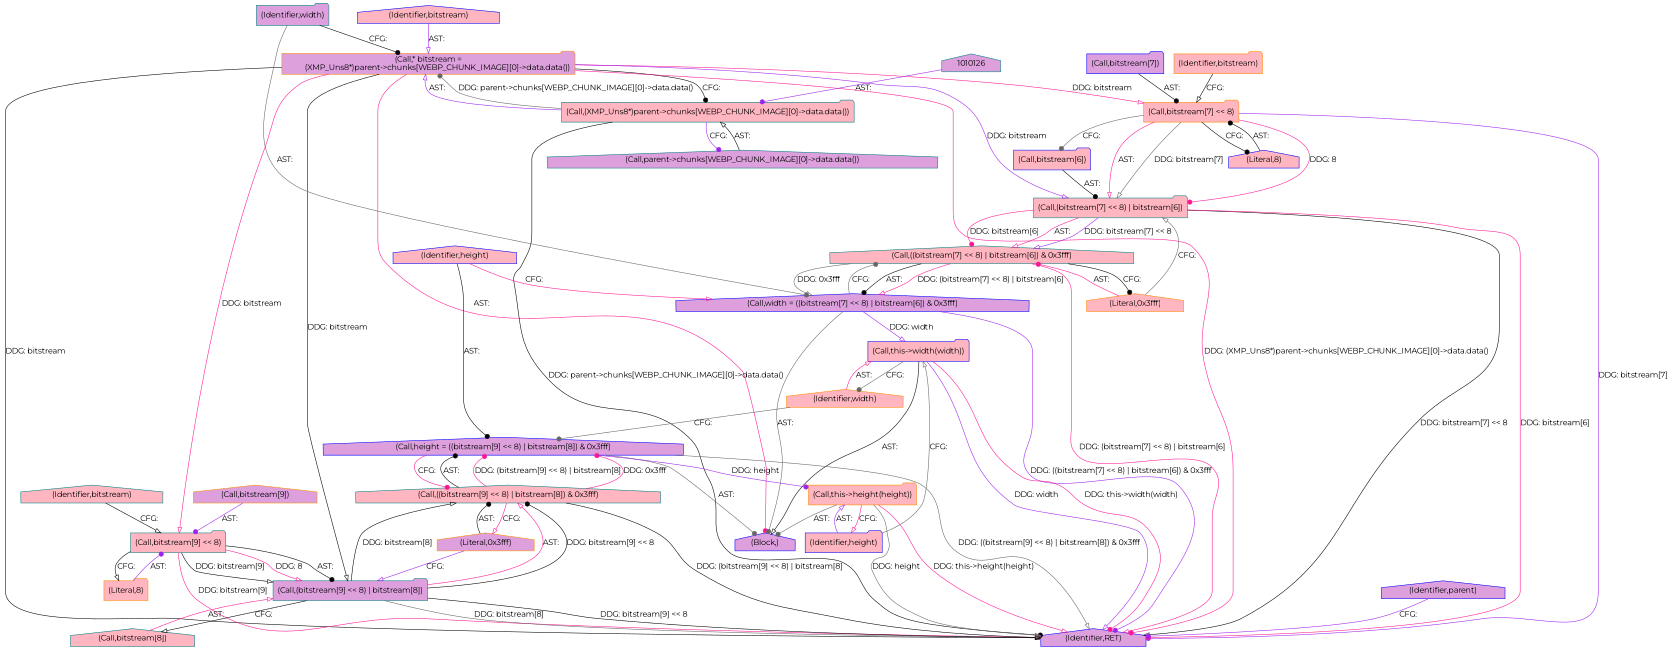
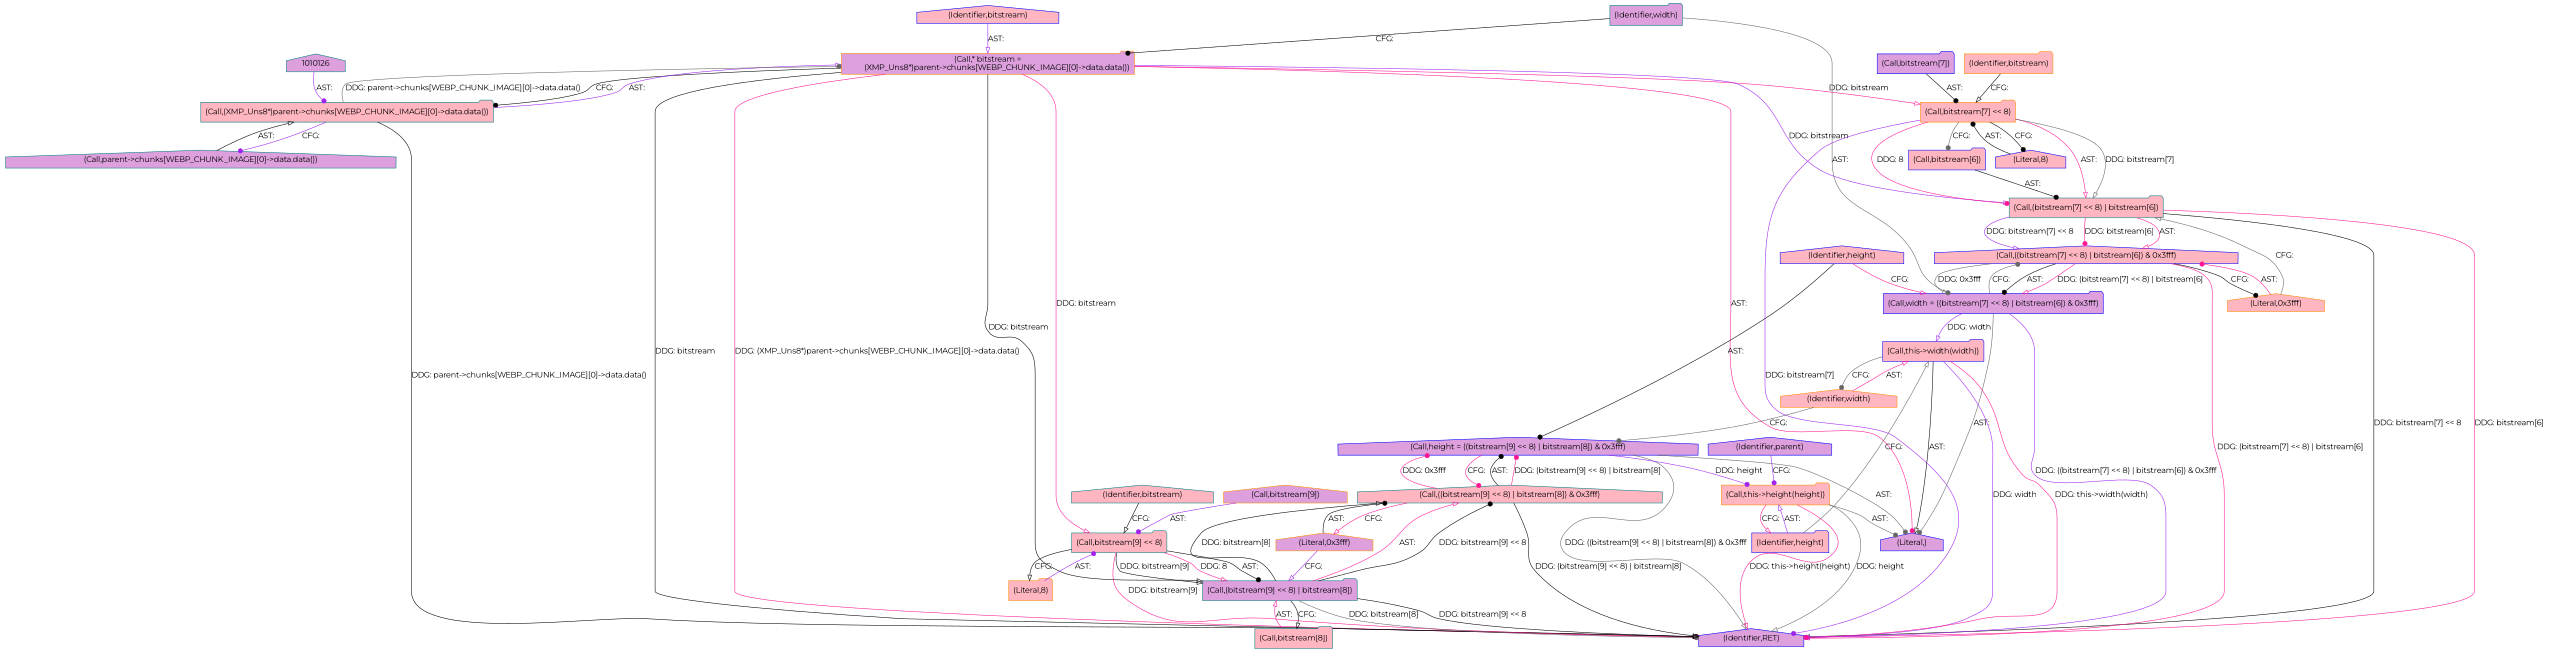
node "(Call,((bitstream[7] << 8) | bitstream[6]) & 0x3fff)": color teal -> blue
node "(Call,width = ((bitstream[7] << 8) | bitstream[6]) & 0x3fff)": shape house -> folder
node "(Block,)": label "(Block,)" -> "(Literal,)"
edge "(Identifier,parent)" -> "(Identifier,RET)": now "(Identifier,parent)" -> "(Call,this->height(height))"
node "(Call,bitstream[8])": shape house -> folder
